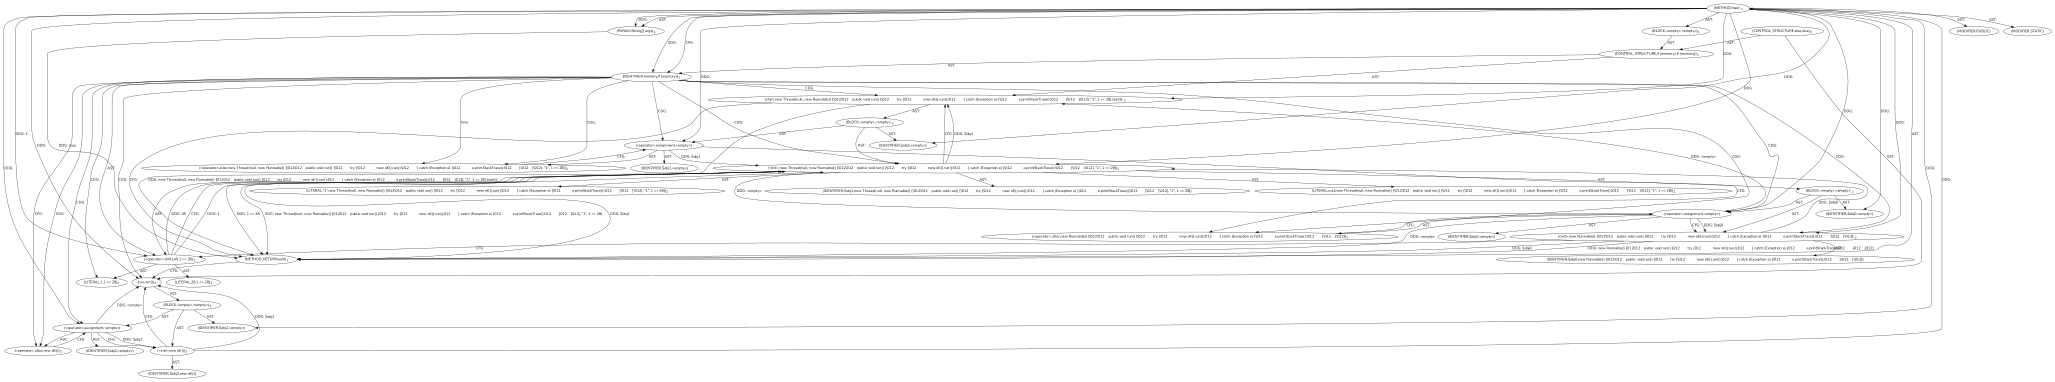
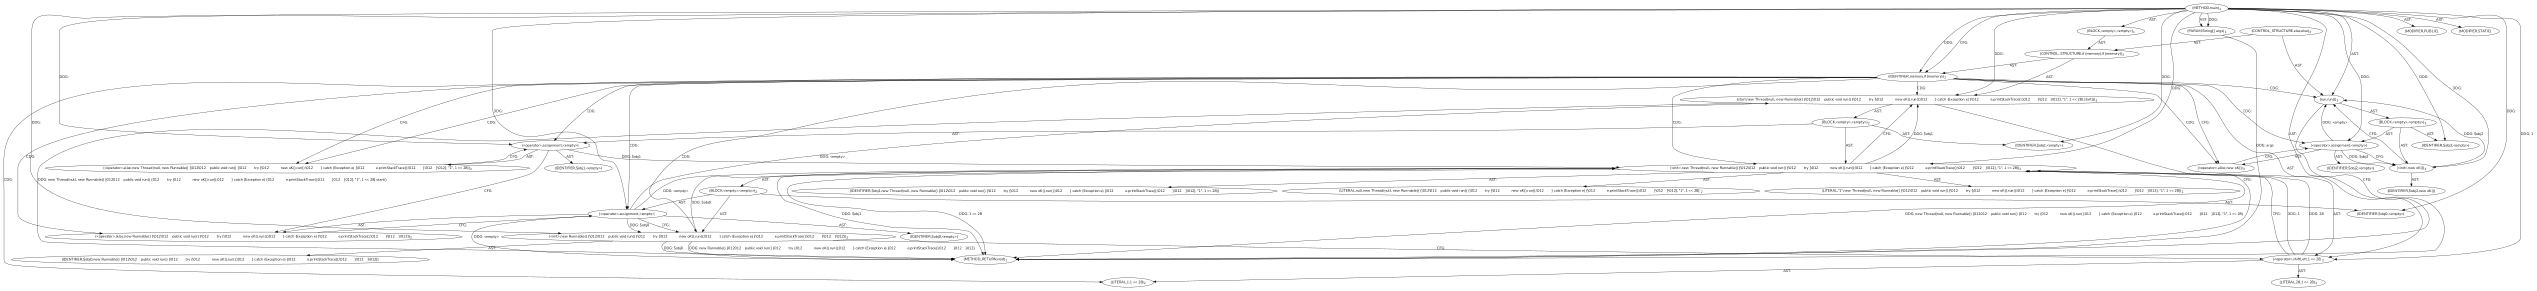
edge "(METHOD,main)" -> "(run,run())": label "DDG: " -> "AST: "
edge "(METHOD_RETURN,void)" -> "(run,run())": reversed
edge "(<init>,new oK())" -> "(METHOD,main)": reversed
